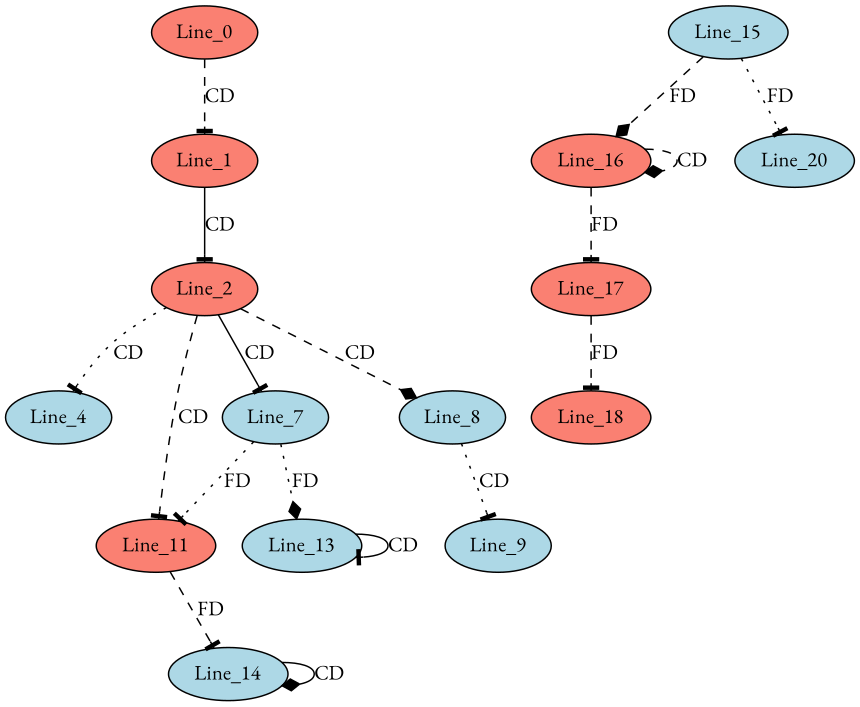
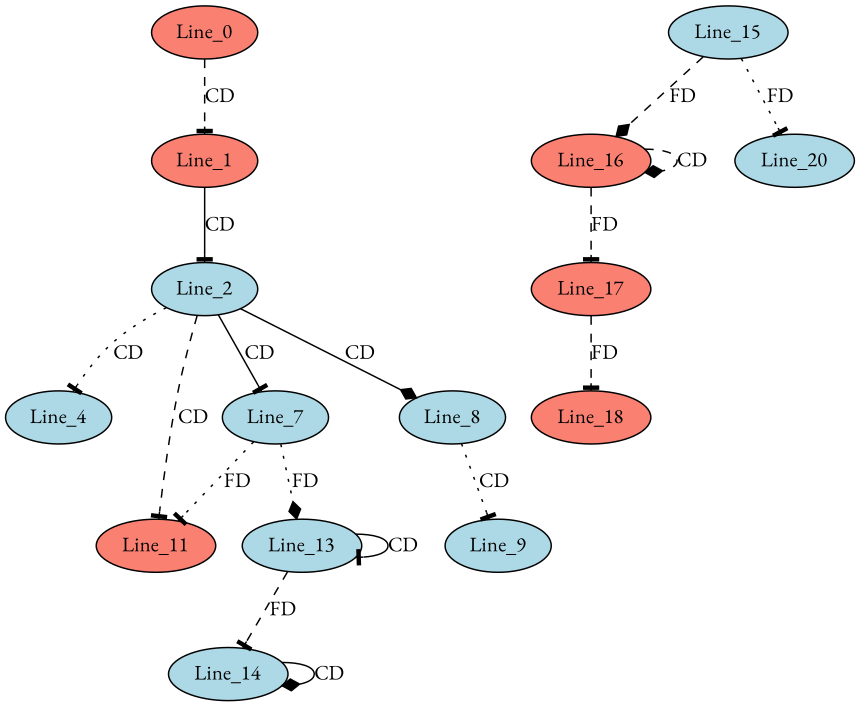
node "Line_2": fillcolor salmon -> lightblue
edge "Line_2" -> "Line_8": style dashed -> solid
edge "Line_11" -> "Line_14": now "Line_13" -> "Line_14"
